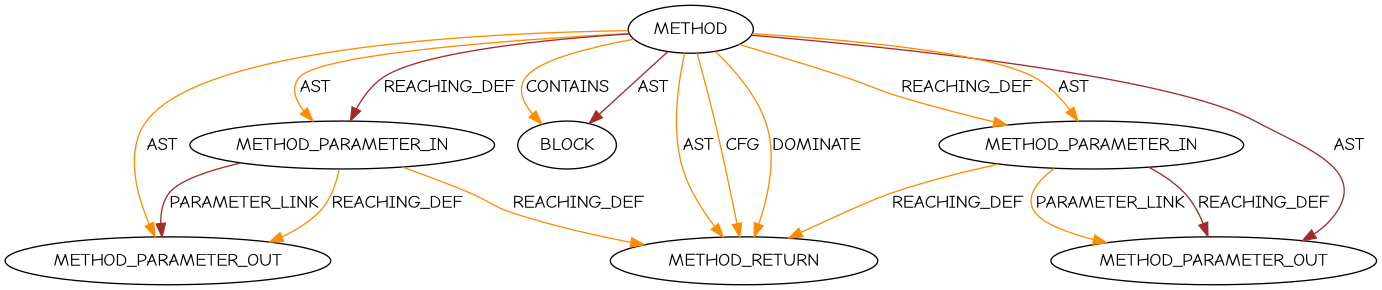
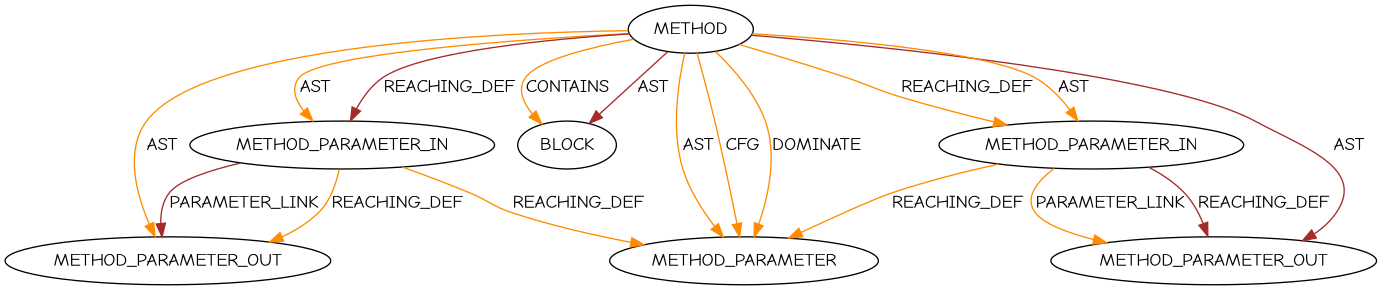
node "METHOD_RETURN": label "METHOD_RETURN" -> "METHOD_PARAMETER"
